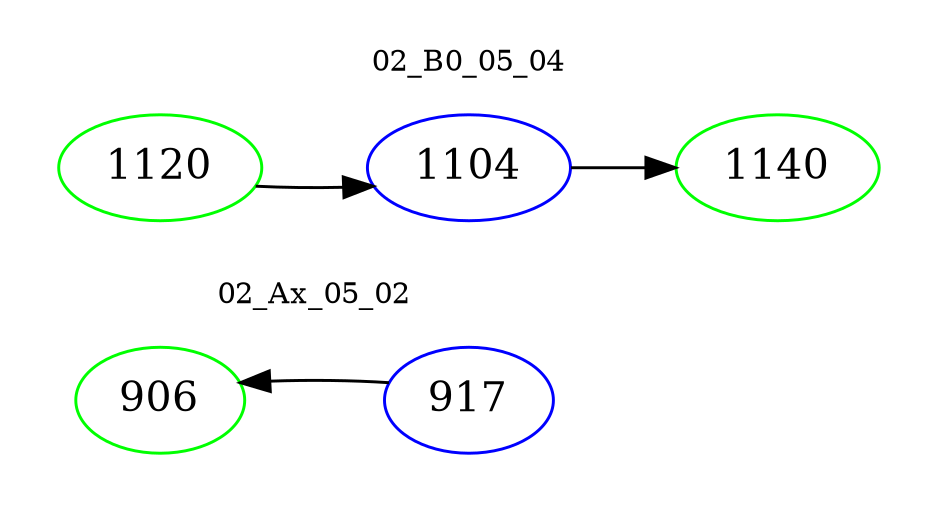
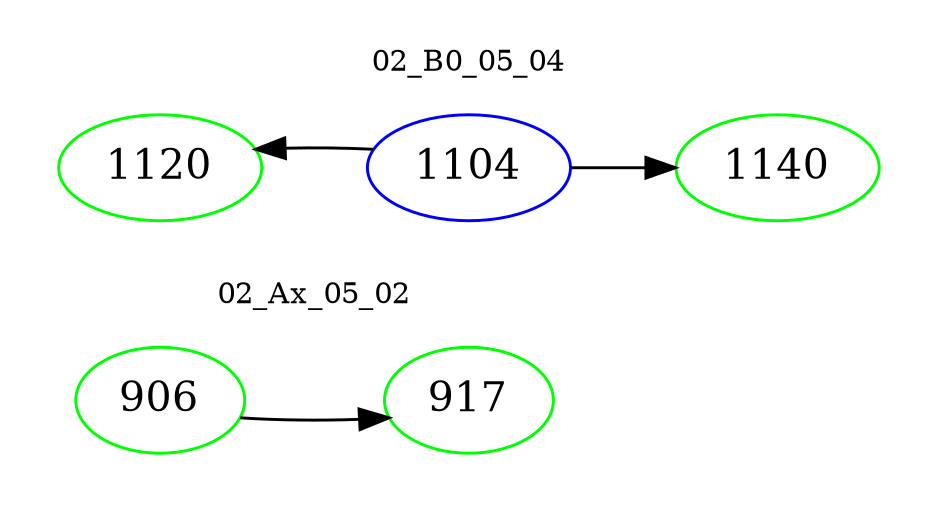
edge "1120" -> "1104": reversed
edge "917" -> "906": reversed
node "917": color blue -> green
